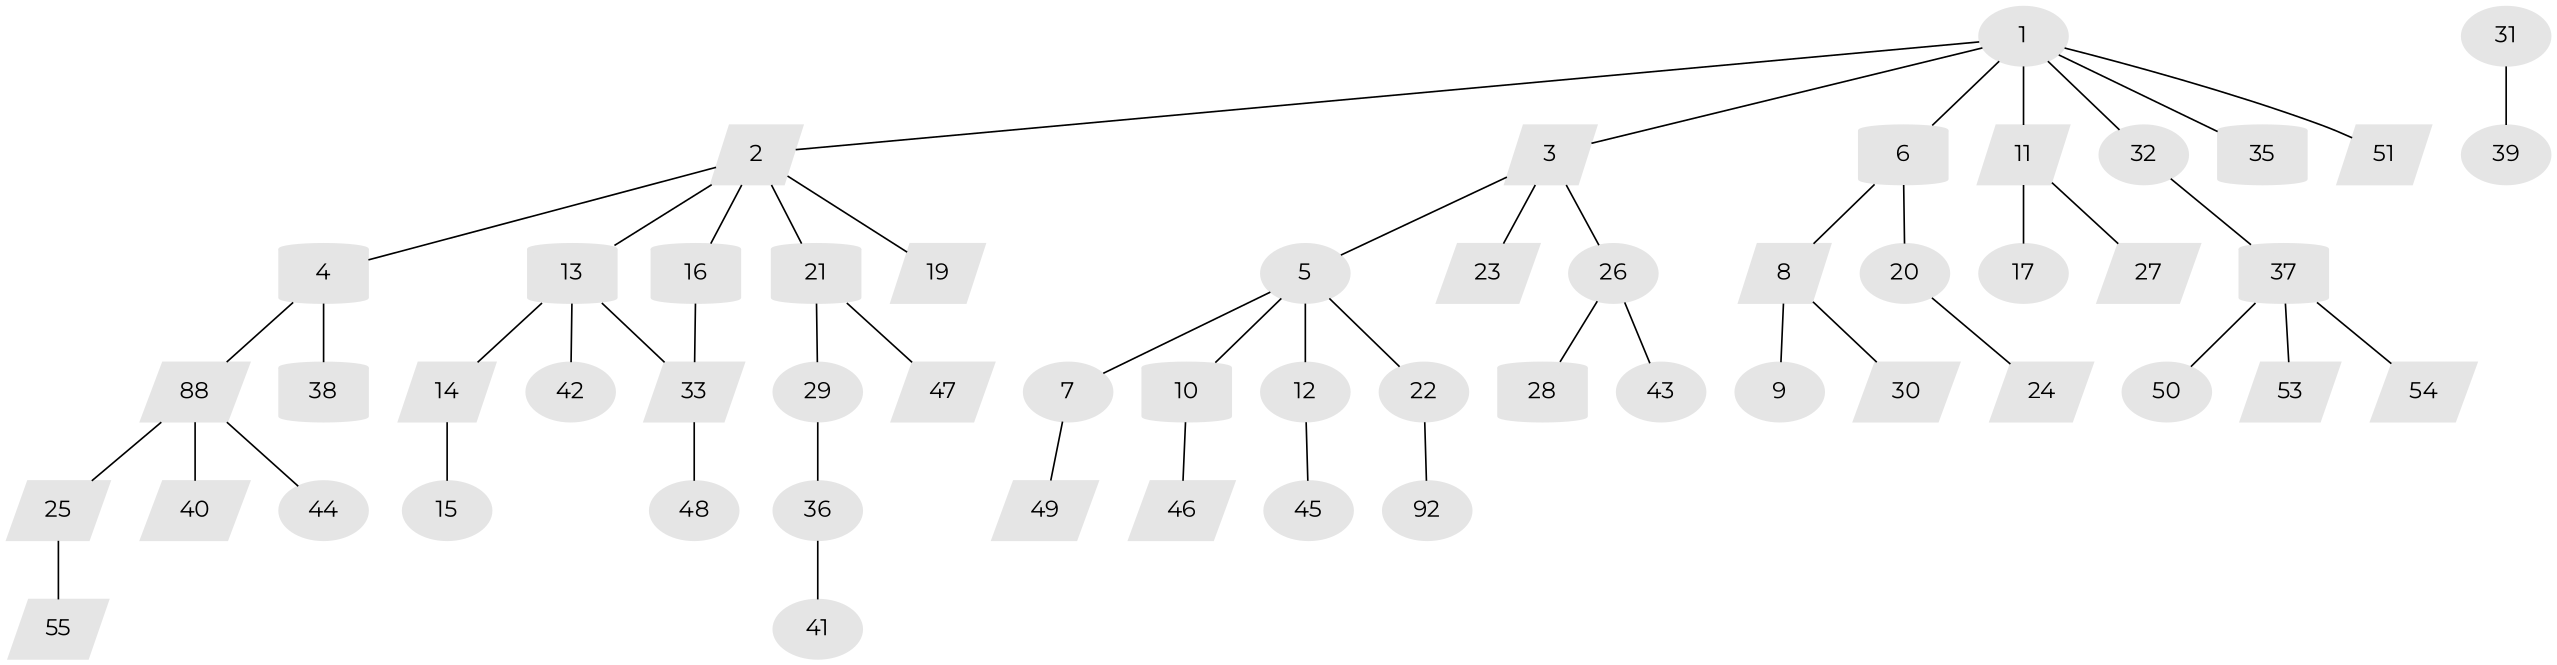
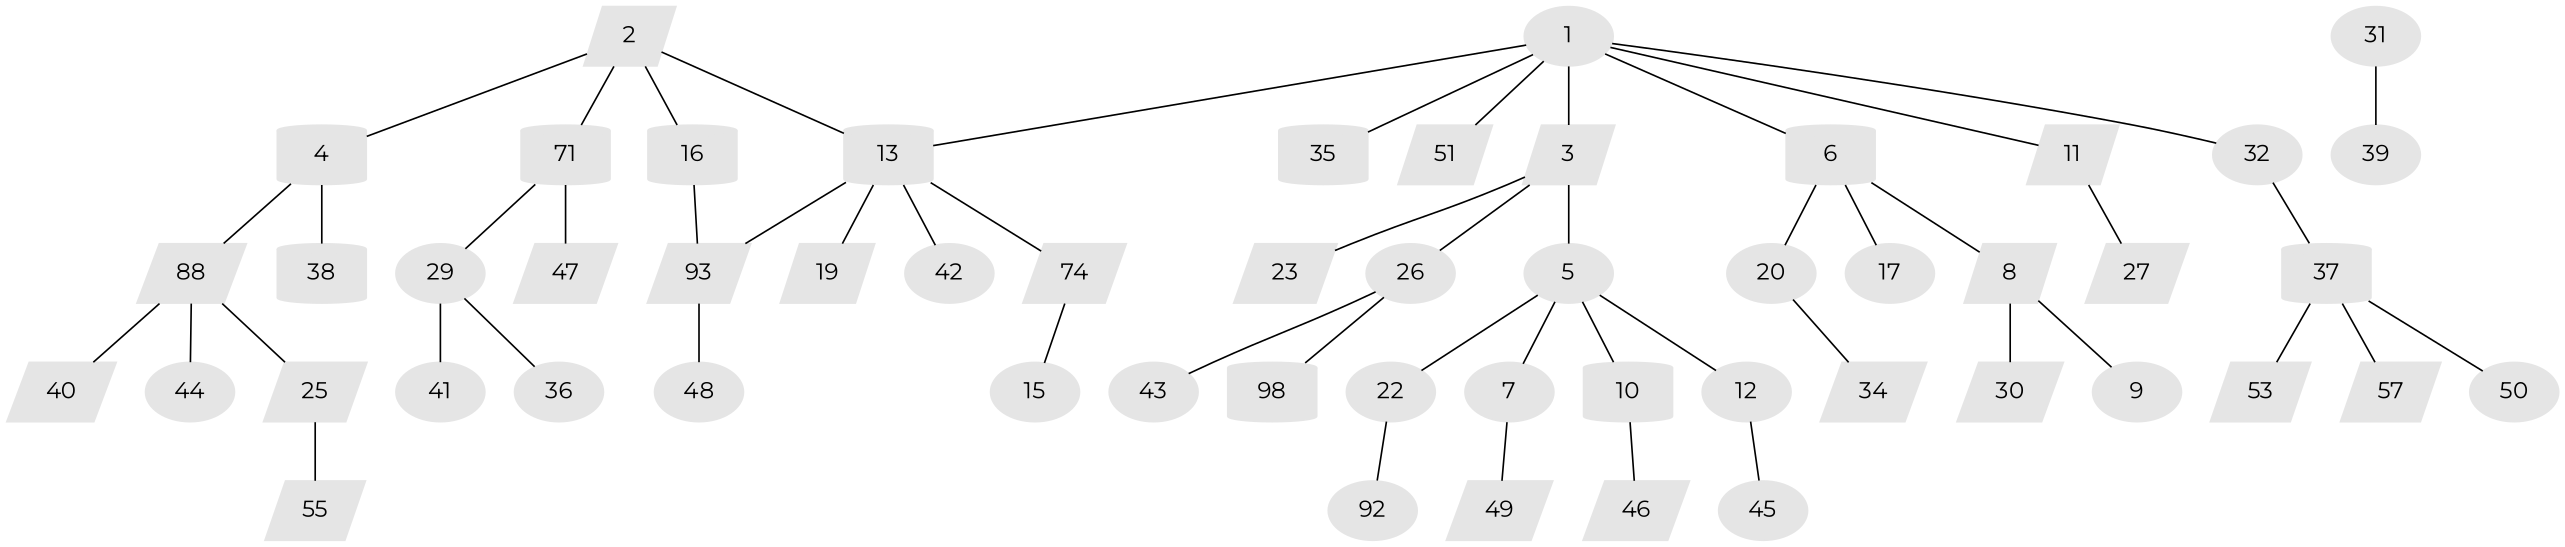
edge "1" -- "2": now "1" -- "13"
edge "2" -- "19": now "13" -- "19"
edge "11" -- "17": now "6" -- "17"
node "21": label "21" -> "71"
node "14": label "14" -> "74"
node "33": label "33" -> "93"
node "28": label "28" -> "98"
node "24": label "24" -> "34"
node "54": label "54" -> "57"
edge "36" -- "41": now "29" -- "41"
